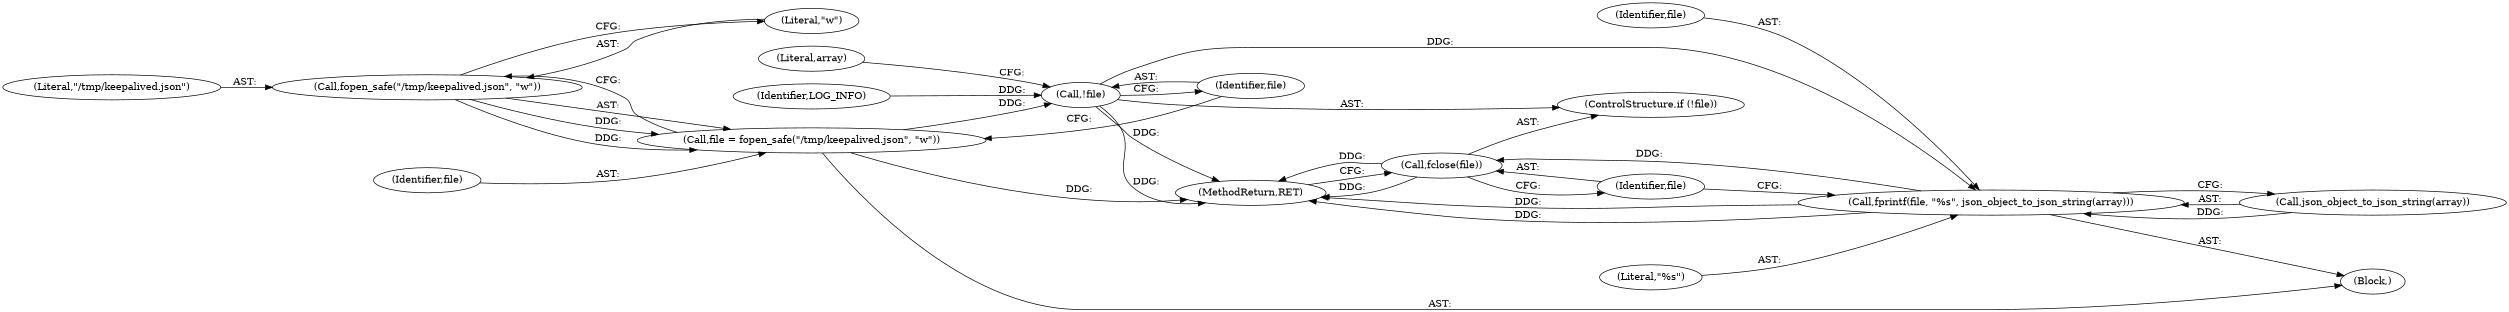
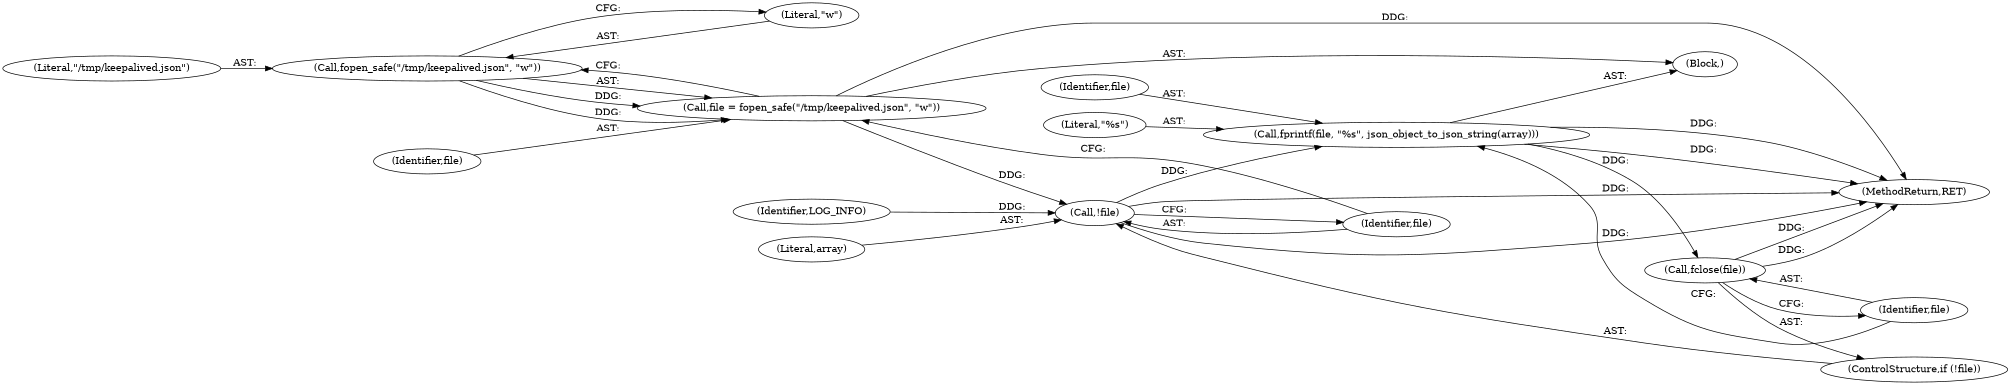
edge "(Literal,array)" -> "(Call,!file)": label "CFG: " -> "AST: "
edge "(Call,!file)" -> "(ControlStructure,if (!file))": reversed
edge "(MethodReturn,RET)" -> "(Call,fclose(file))": removed, label "CFG:"
node "(Call,json_object_to_json_string(array))": removed
